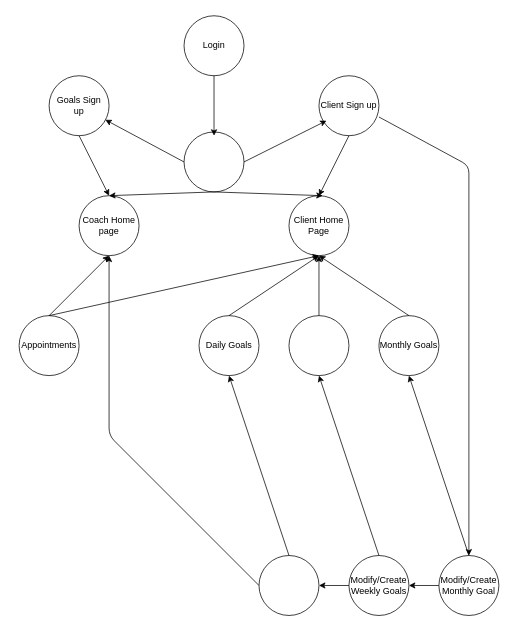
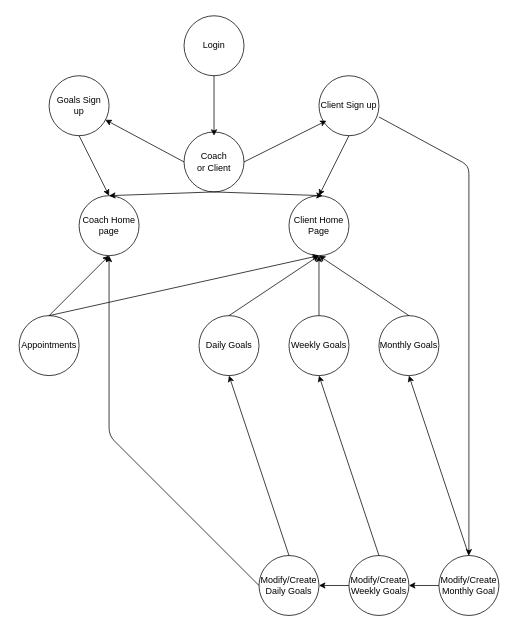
node "Coach or Client": added
node "Weekly Goals": added
node "Modify/Create Daily Goals": added
